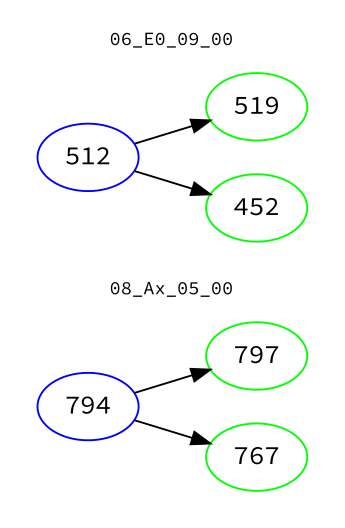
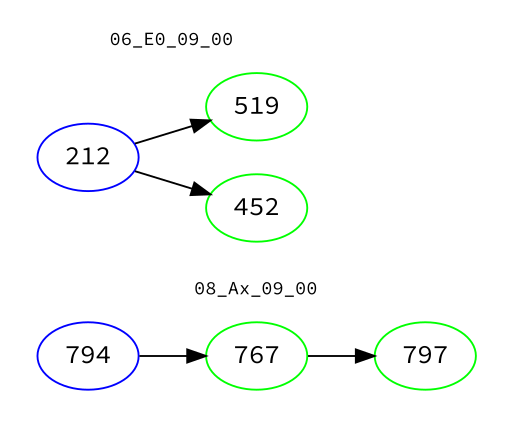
node "512": label "512" -> "212"
cluster "08_Ax_05_00": label "08_Ax_05_00" -> "08_Ax_09_00"
edge "794" -> "797": now "767" -> "797"
